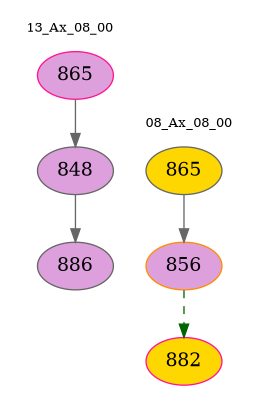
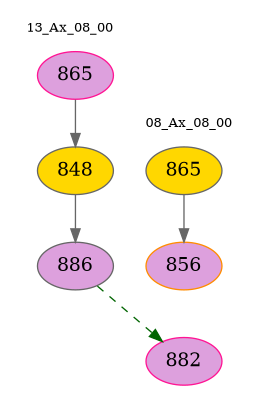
node "848": fillcolor plum -> gold
edge "856" -> "882": now "886" -> "882"
node "882": fillcolor gold -> plum
